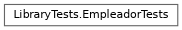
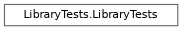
node "LibraryTests.EmpleadorTests": label "LibraryTests.EmpleadorTests" -> "LibraryTests.LibraryTests"
